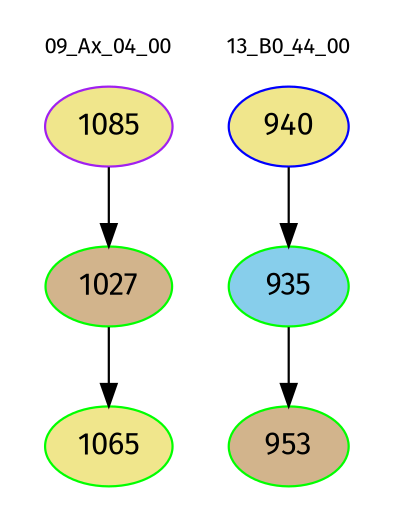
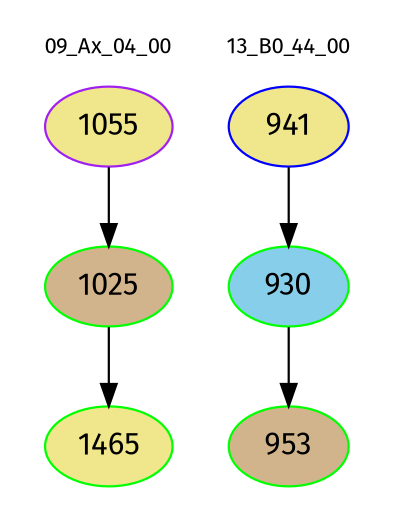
node "1085": label "1085" -> "1055"
node "940": label "940" -> "941"
node "1027": label "1027" -> "1025"
node "935": label "935" -> "930"
node "1065": label "1065" -> "1465"
